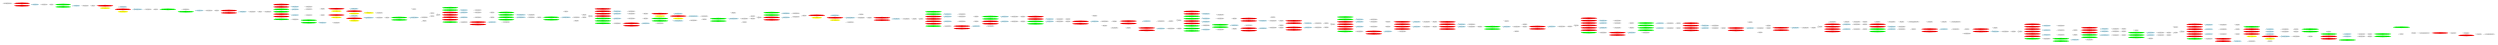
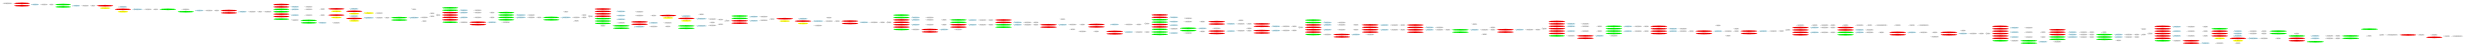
node "batch_norm_#126": removed
